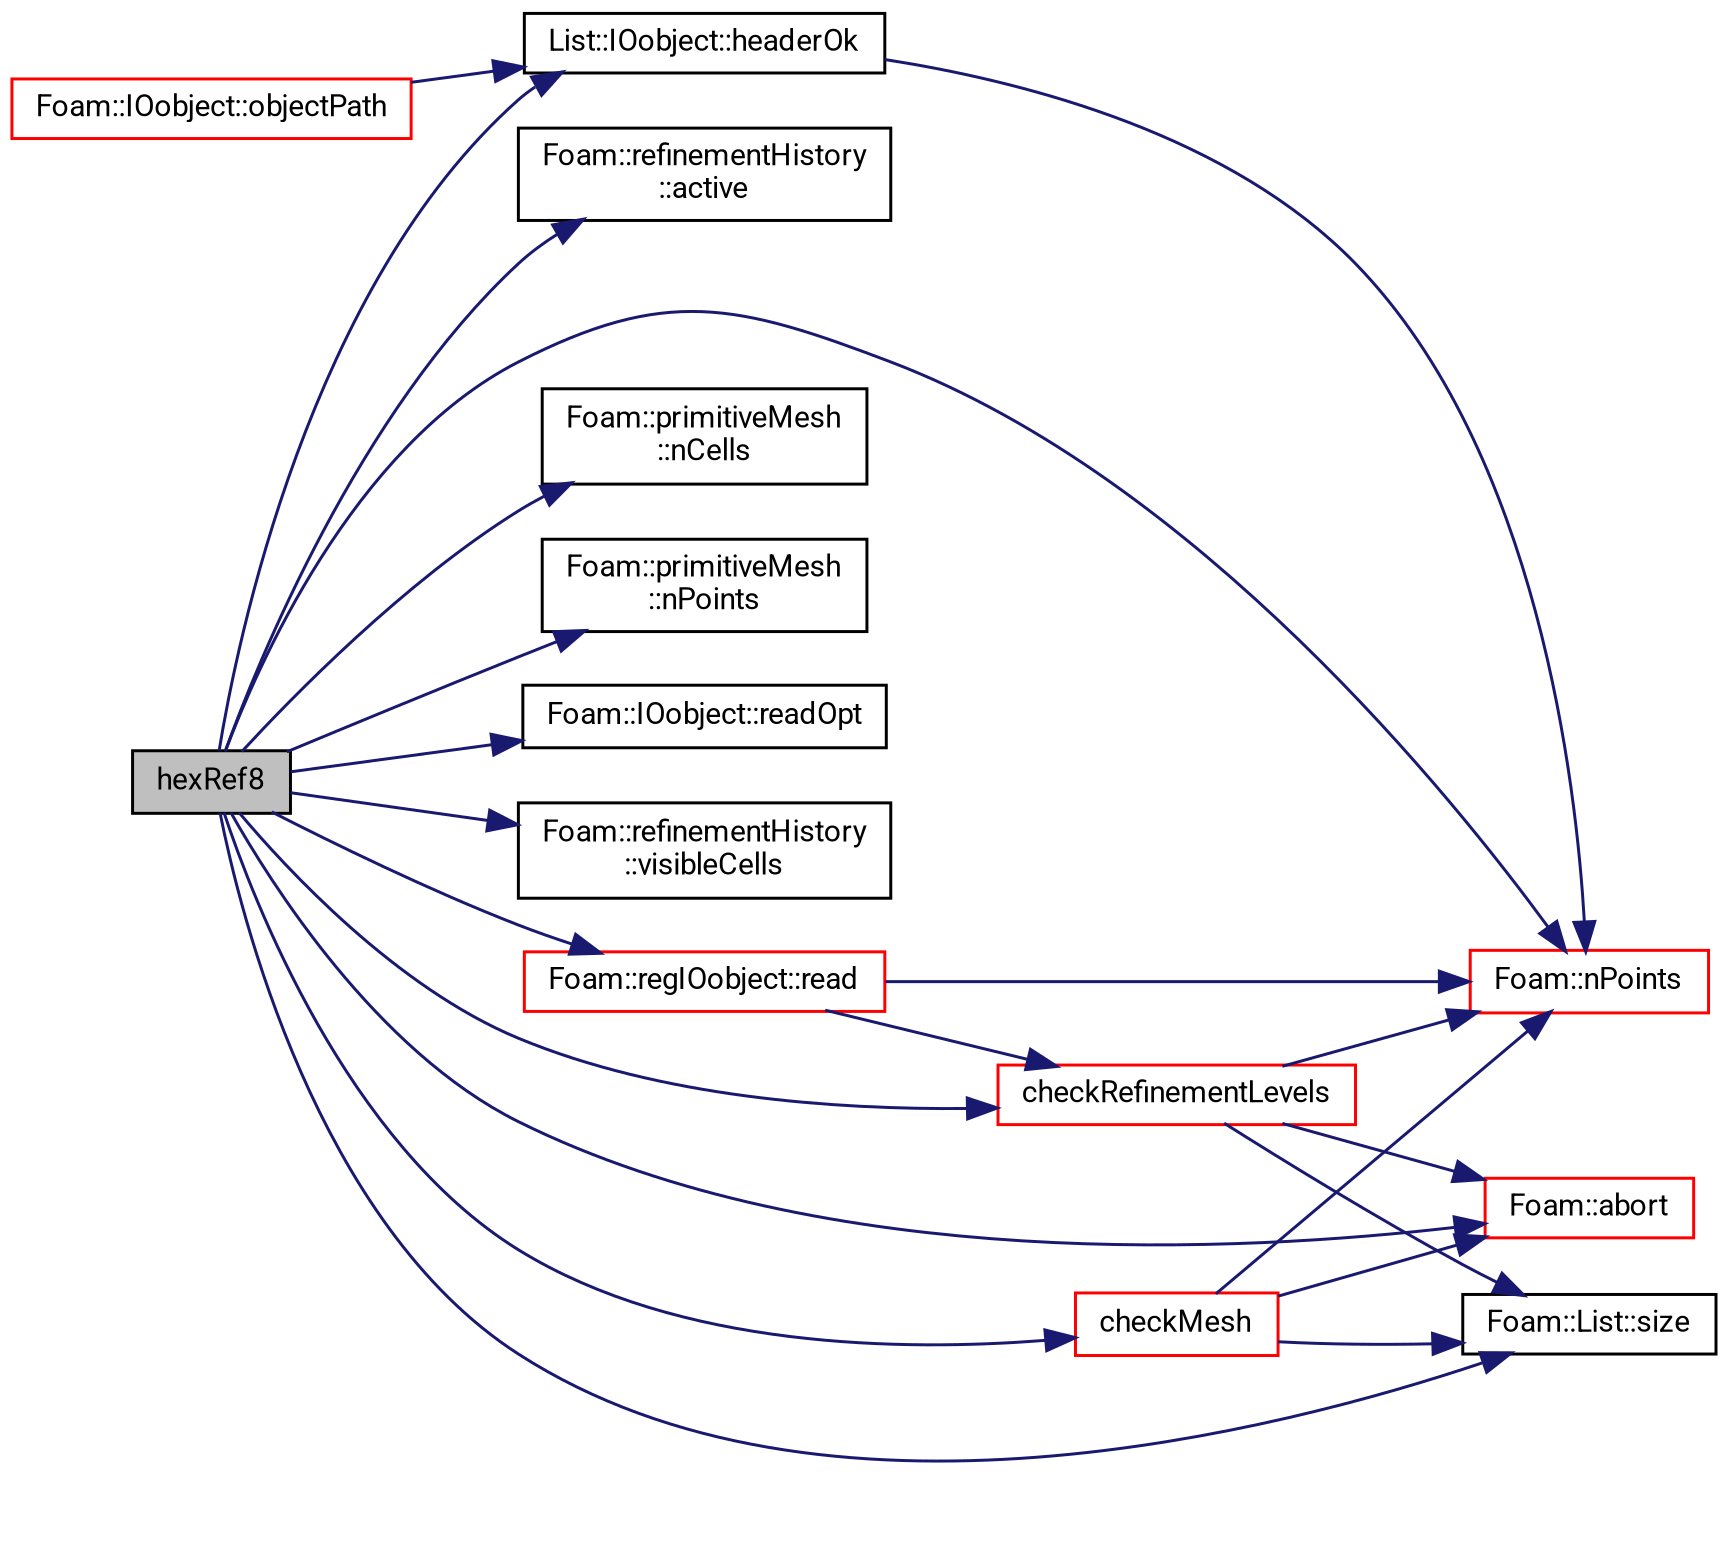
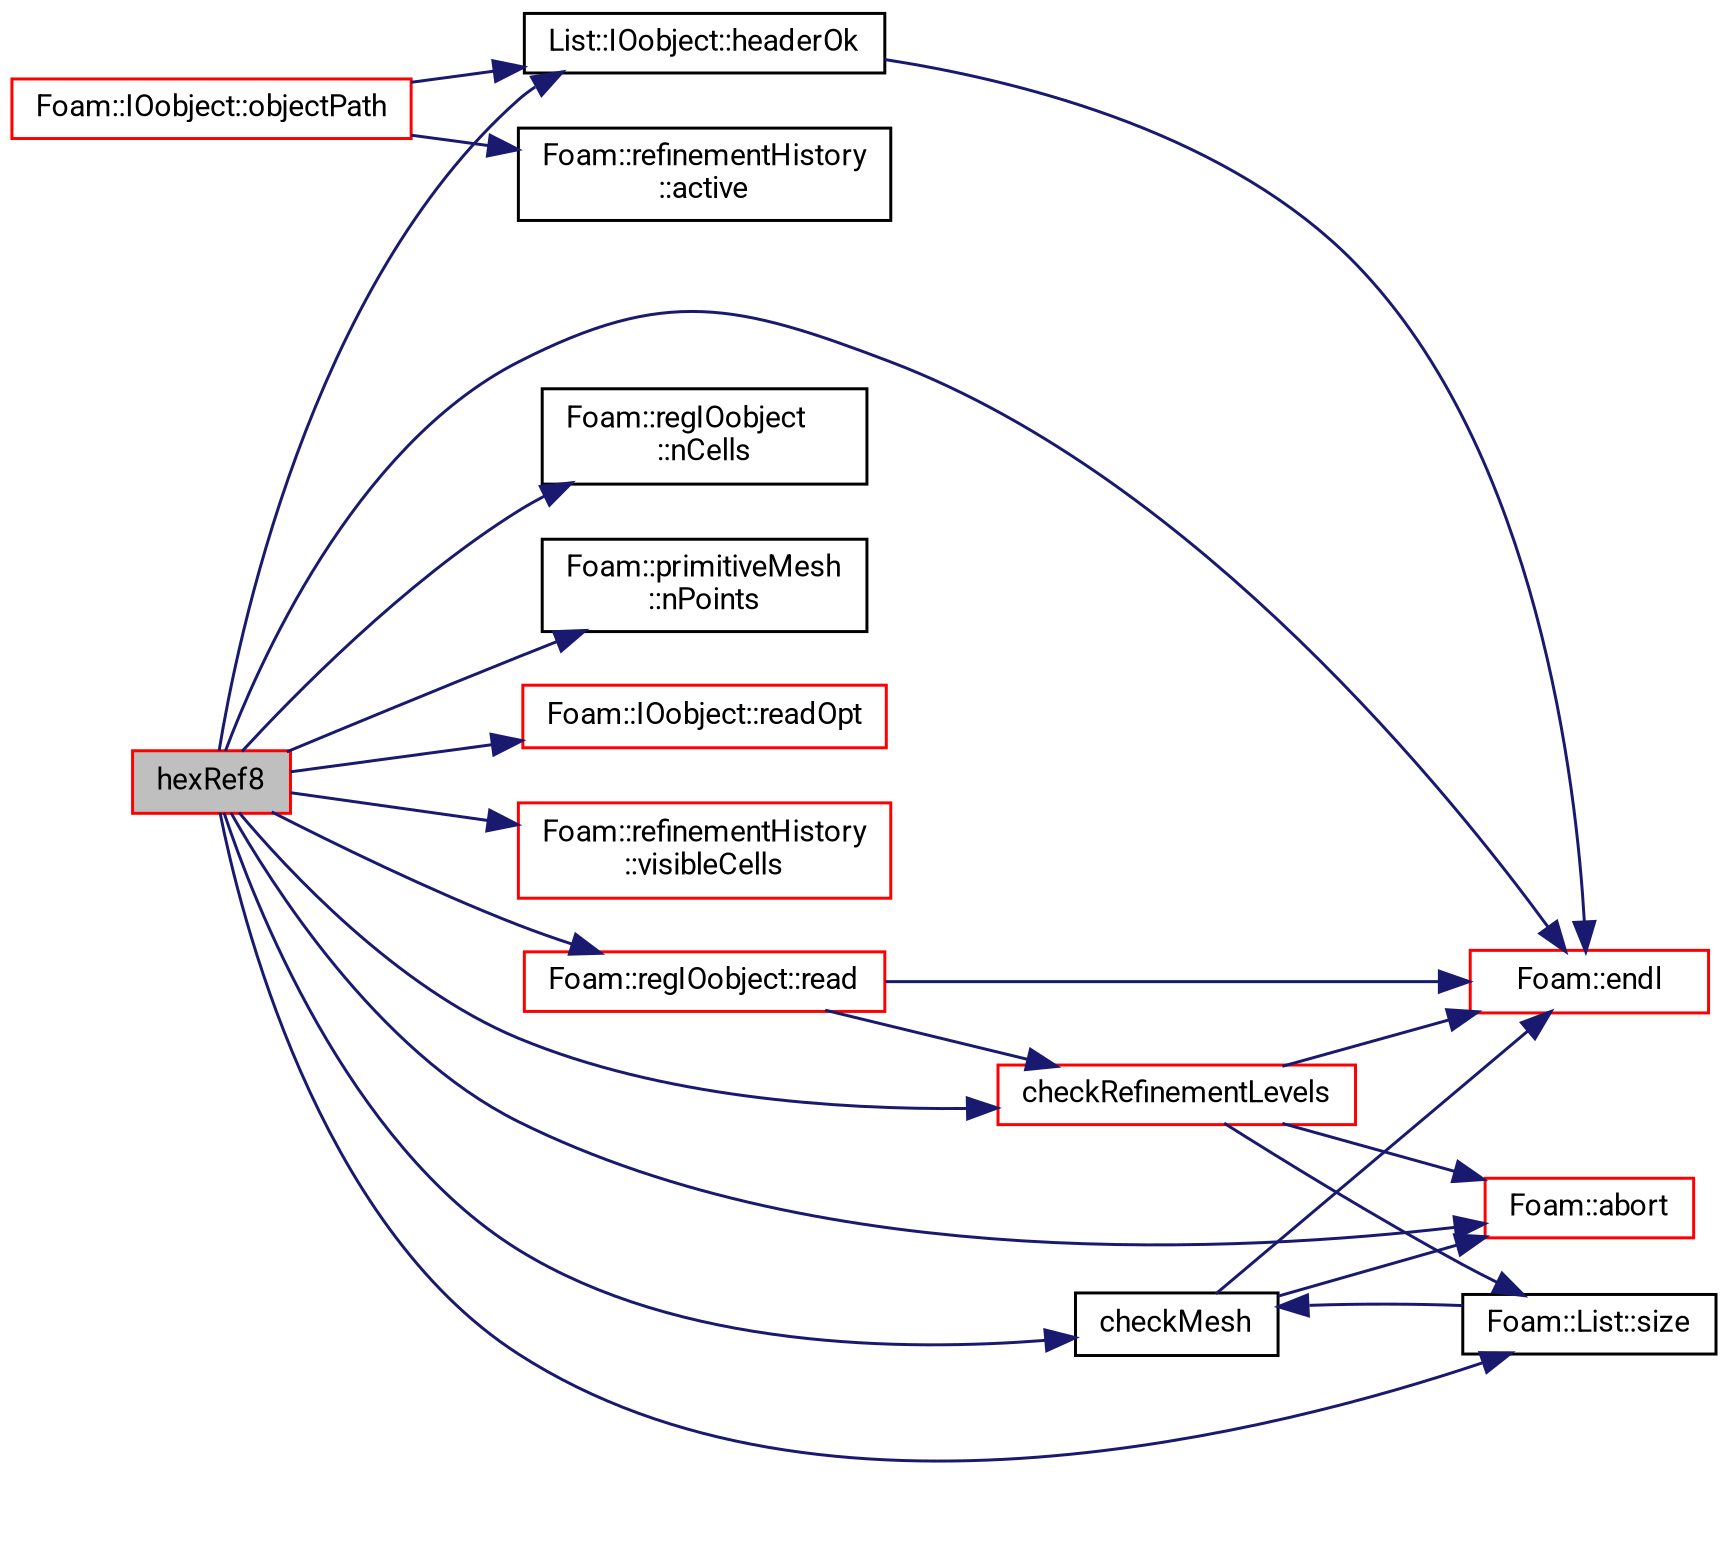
node "Foam::primitiveMesh ::nCells": label "Foam::primitiveMesh ::nCells" -> "Foam::regIOobject ::nCells"
edge "hexRef8" -> "Foam::refinementHistory ::active": now "Foam::IOobject::objectPath" -> "Foam::refinementHistory ::active"
node "Foam::IOobject::readOpt": color black -> red
node "hexRef8": color black -> red
node "Foam::refinementHistory ::visibleCells": color black -> red
node "Foam::nPoints": label "Foam::nPoints" -> "Foam::endl"
node "checkMesh": color red -> black
edge "checkMesh" -> "Foam::List::size": reversed
